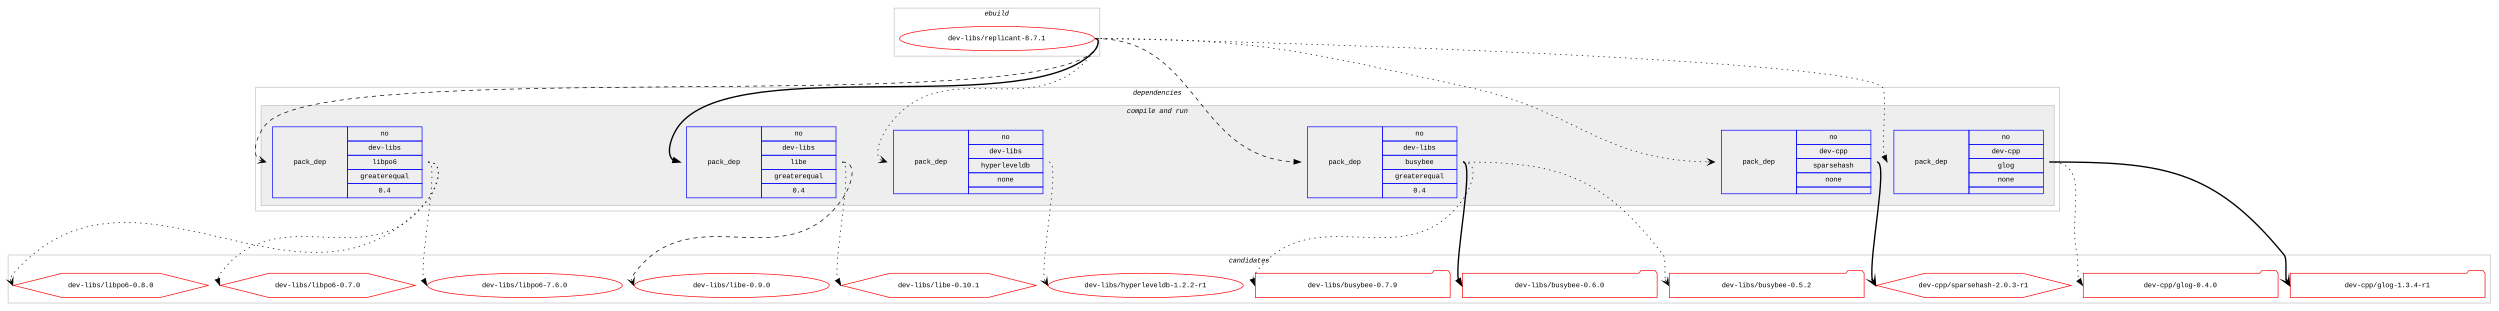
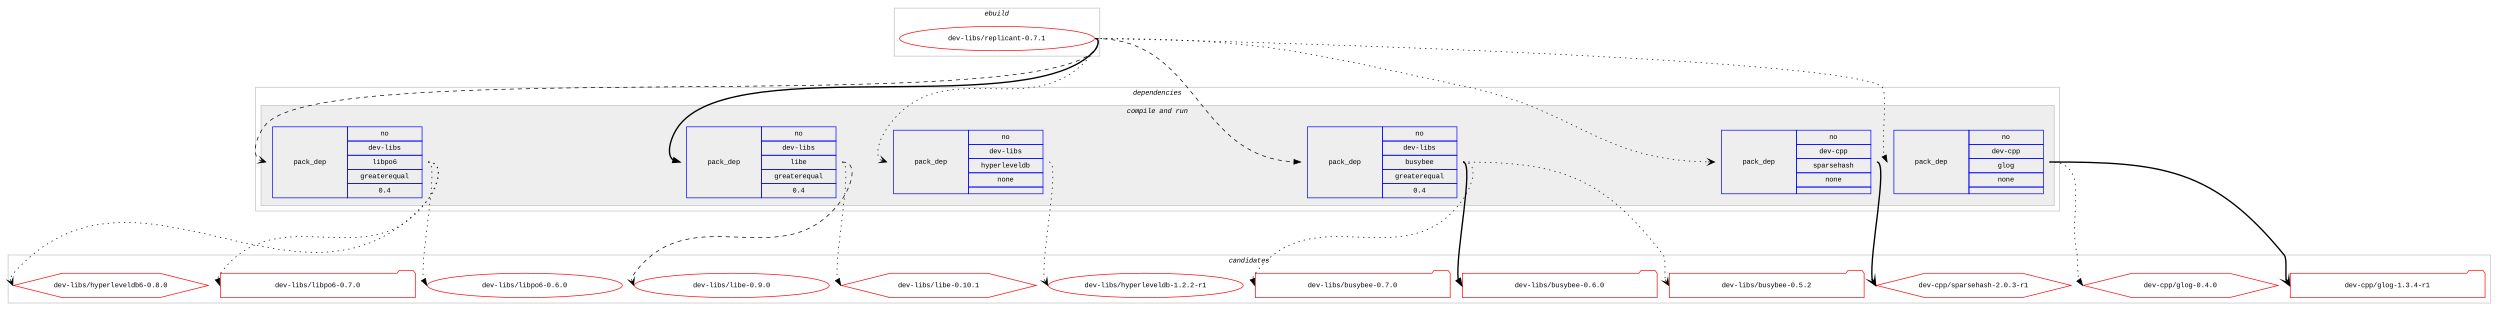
node "dev-libs/replicant-8.7.1": label "dev-libs/replicant-8.7.1" -> "dev-libs/replicant-0.7.1"
node "dev-libs/libpo6-0.8.0": label "dev-libs/libpo6-0.8.0" -> "dev-libs/hyperleveldb6-0.8.0"
node "dev-libs/libpo6-0.7.0": shape hexagon -> folder
node "dev-libs/libpo6-7.6.0": label "dev-libs/libpo6-7.6.0" -> "dev-libs/libpo6-0.6.0"
node "dev-libs/busybee-0.7.9": label "dev-libs/busybee-0.7.9" -> "dev-libs/busybee-0.7.0"
node "dev-cpp/glog-0.4.0": shape folder -> hexagon
